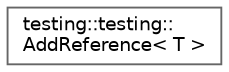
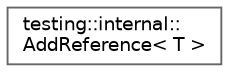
node "testing::testing:: AddReference< T >": label "testing::testing:: AddReference< T >" -> "testing::internal:: AddReference< T >"
